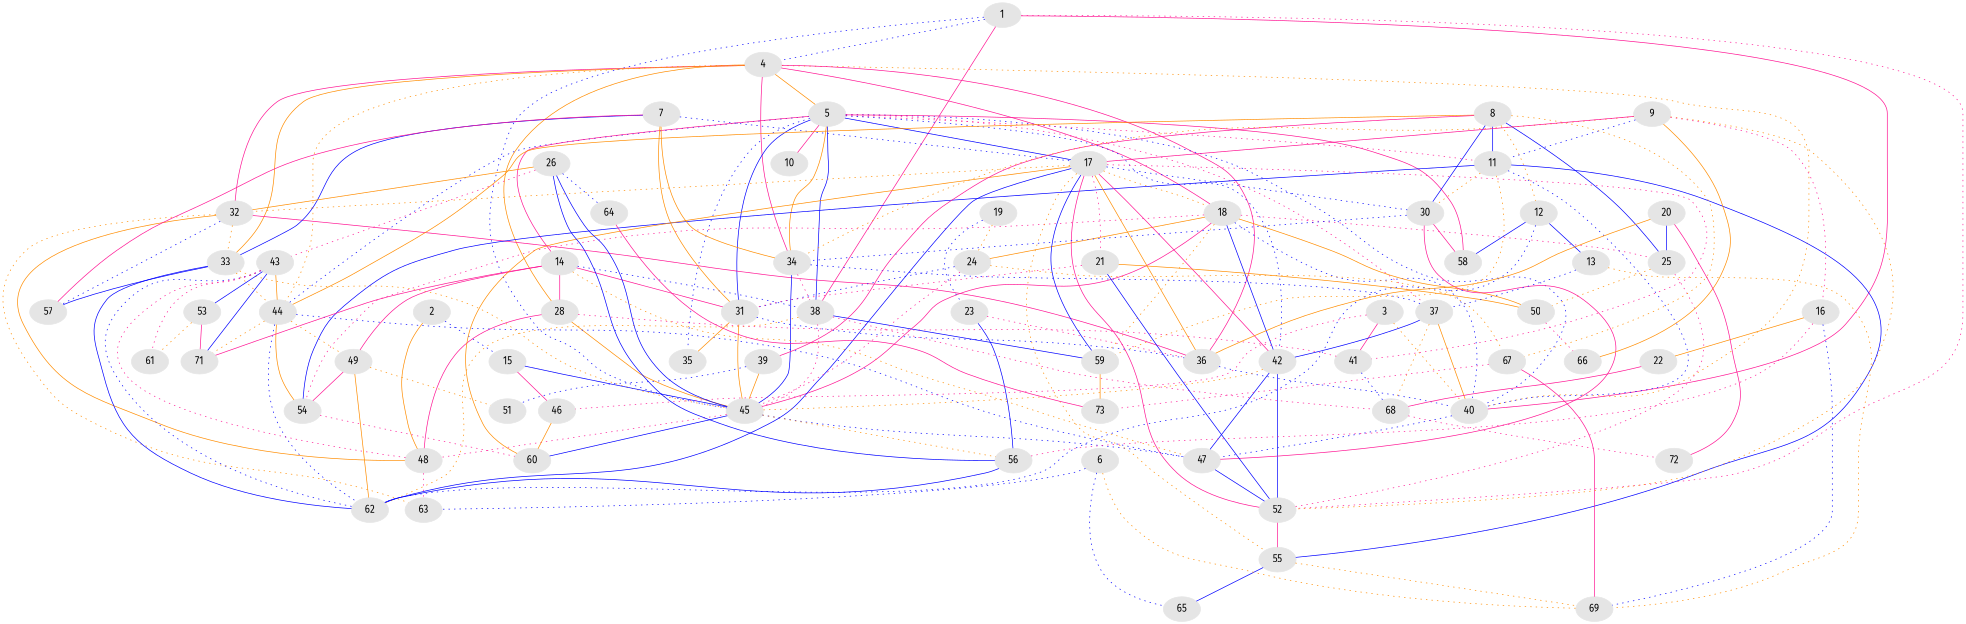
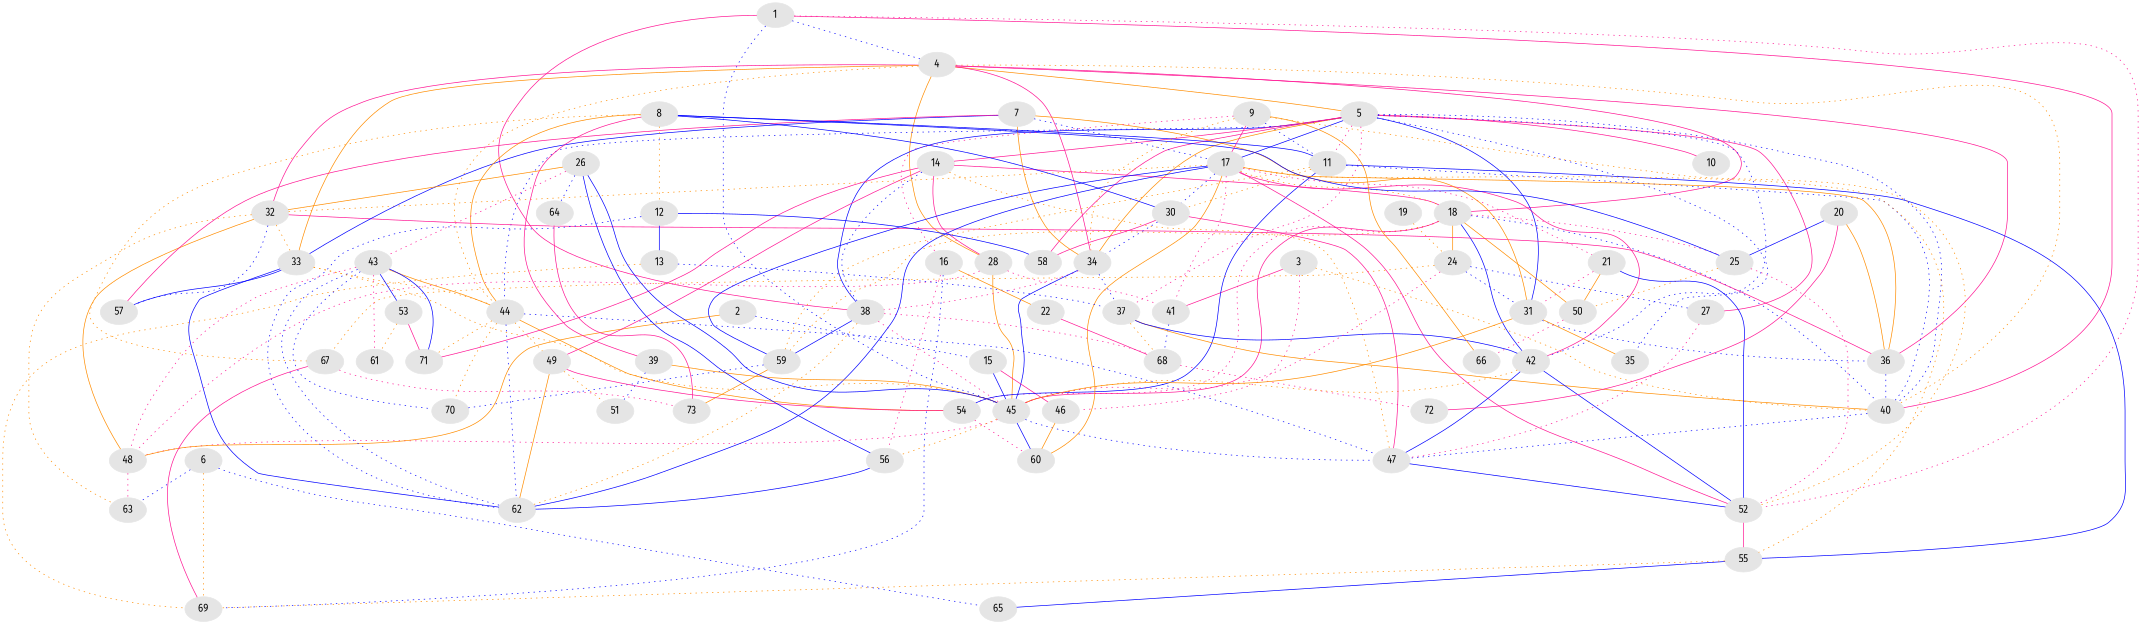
edge "14" -- "31": now "14" -- "18"
node "23": removed
node "27": added
edge "28" -- "48": style solid -> dotted
node "70": added
